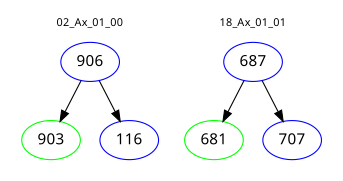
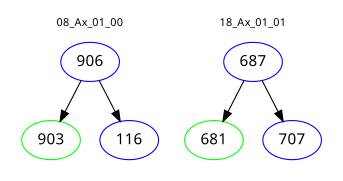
cluster "02_Ax_01_00": label "02_Ax_01_00" -> "08_Ax_01_00"
